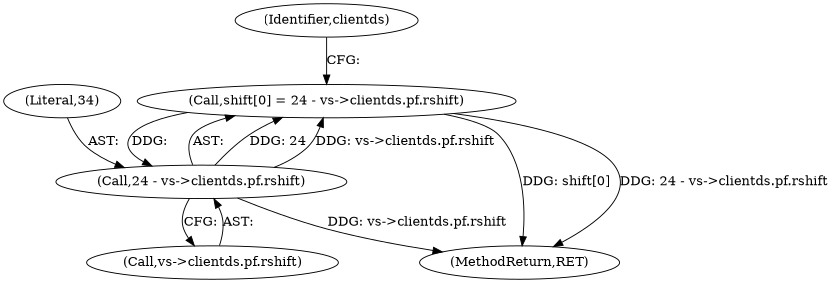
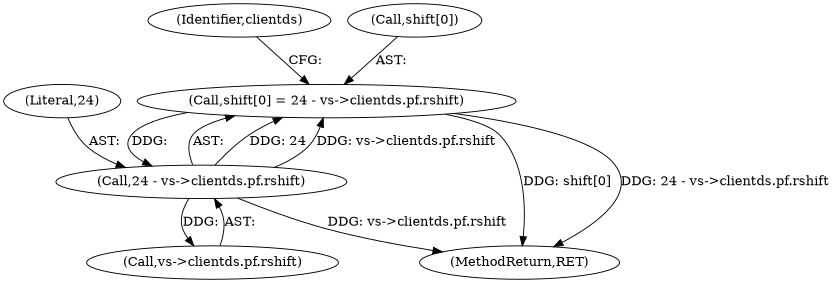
node "(Call,shift[0])": added
node "(Literal,34)": label "(Literal,34)" -> "(Literal,24)"
edge "(Call,24 - vs->clientds.pf.rshift)" -> "(Call,vs->clientds.pf.rshift)": label "CFG: " -> "DDG: "
